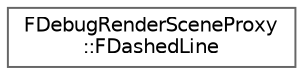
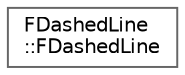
node "FDebugRenderSceneProxy ::FDashedLine": label "FDebugRenderSceneProxy ::FDashedLine" -> "FDashedLine ::FDashedLine"
